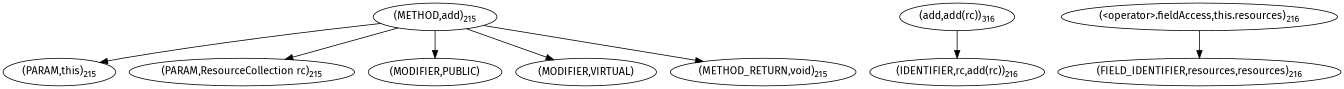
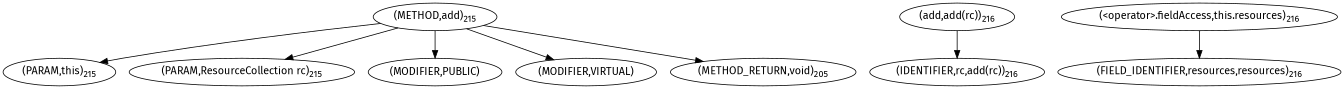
node "(add,add(rc))": text "316" -> "216"
node "(METHOD_RETURN,void)": text "215" -> "205"
